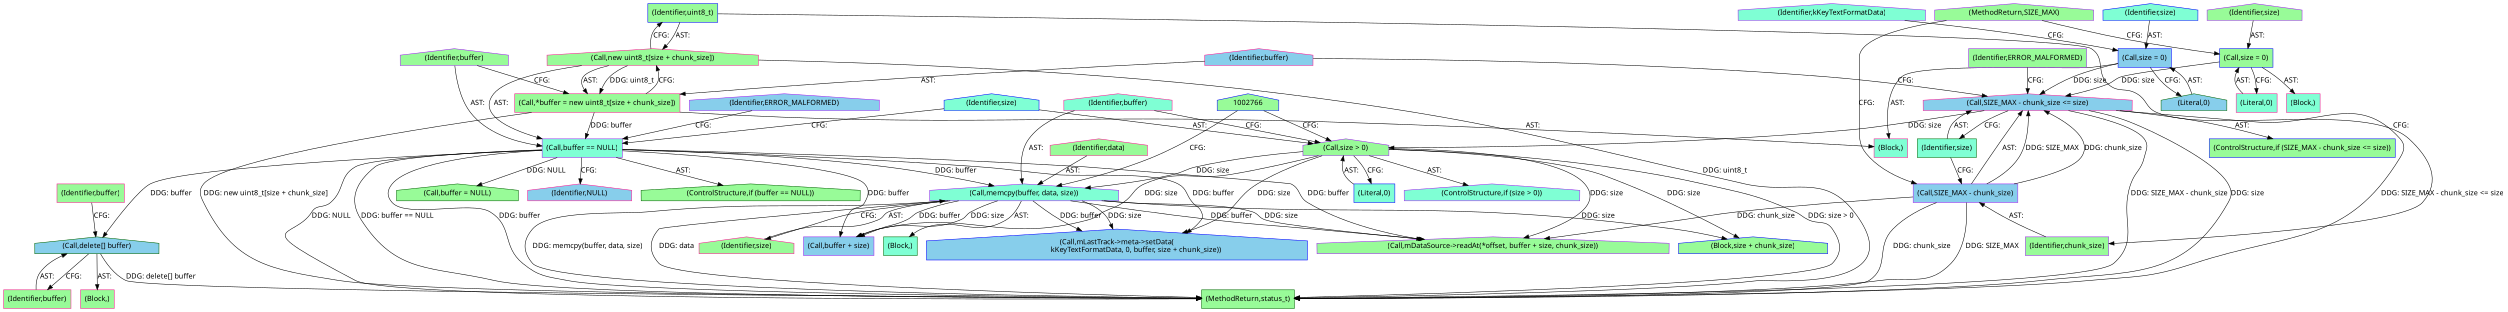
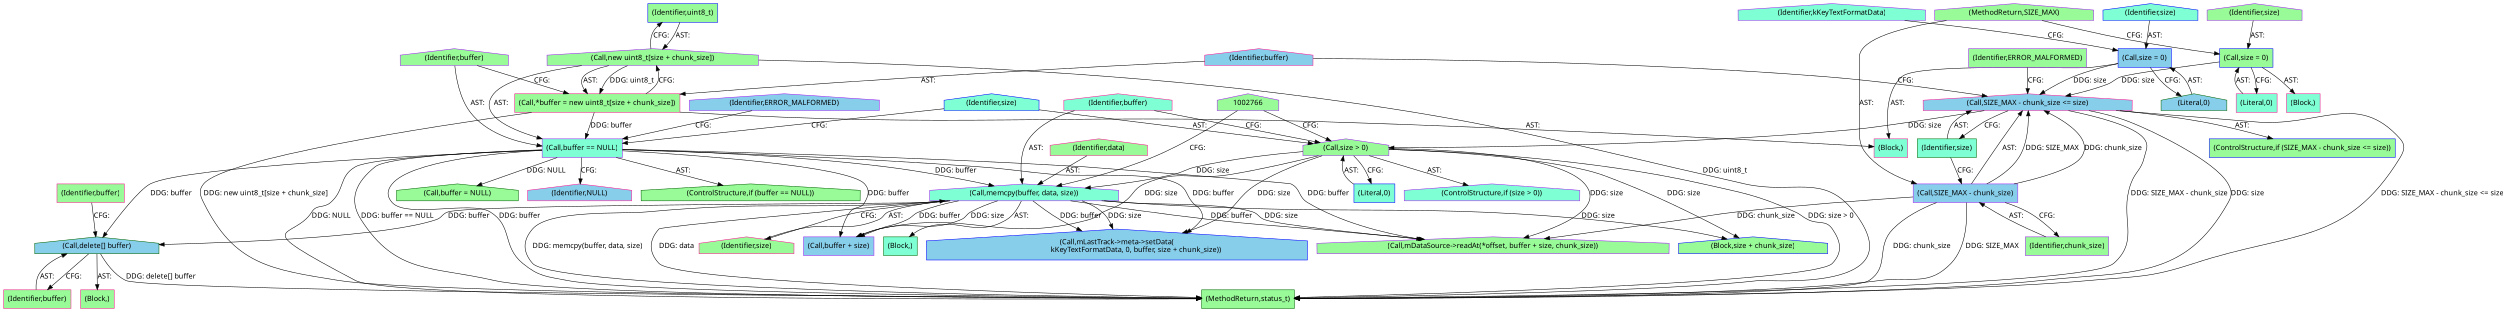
edge "(Identifier,uint8_t)" -> "(Identifier,chunk_size)": now "(Call,SIZE_MAX - chunk_size)" -> "(Identifier,chunk_size)"
node "(Call,new uint8_t[size + chunk_size])": color deeppink -> purple
node "1002766": color blue -> purple
edge "(MethodReturn,SIZE_MAX)" -> "(Call,SIZE_MAX - chunk_size)": label "CFG: " -> "AST: "
edge "(Call,memcpy(buffer, data, size))" -> "(Call,delete[] buffer)": added, label "DDG: buffer"
